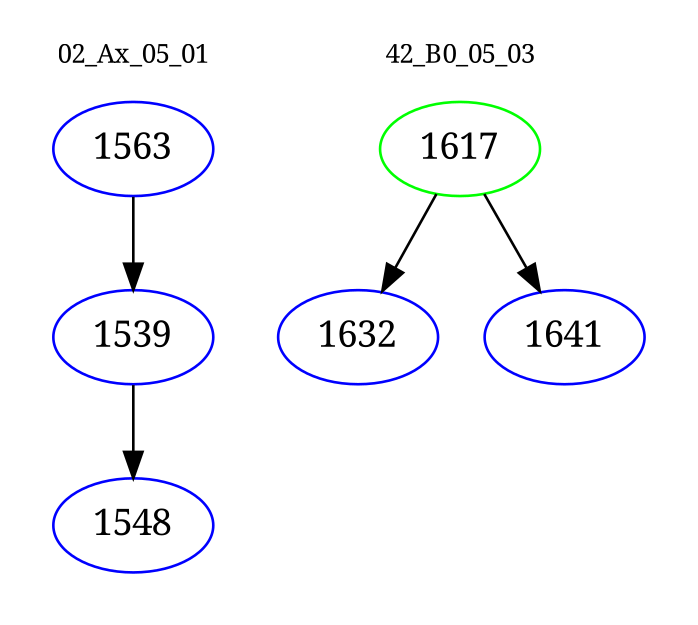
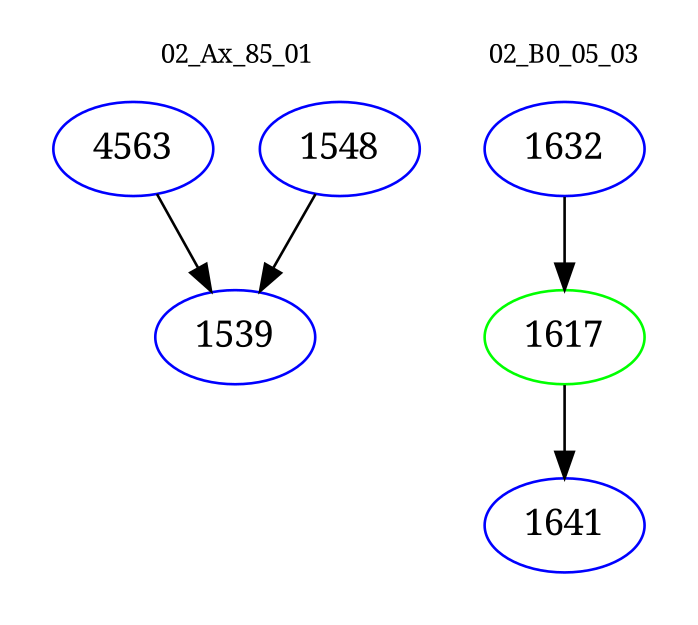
cluster "02_Ax_05_01": label "02_Ax_05_01" -> "02_Ax_85_01"
cluster "42_B0_05_03": label "42_B0_05_03" -> "02_B0_05_03"
node "1563": label "1563" -> "4563"
edge "1617" -> "1632": reversed
edge "1539" -> "1548": reversed
